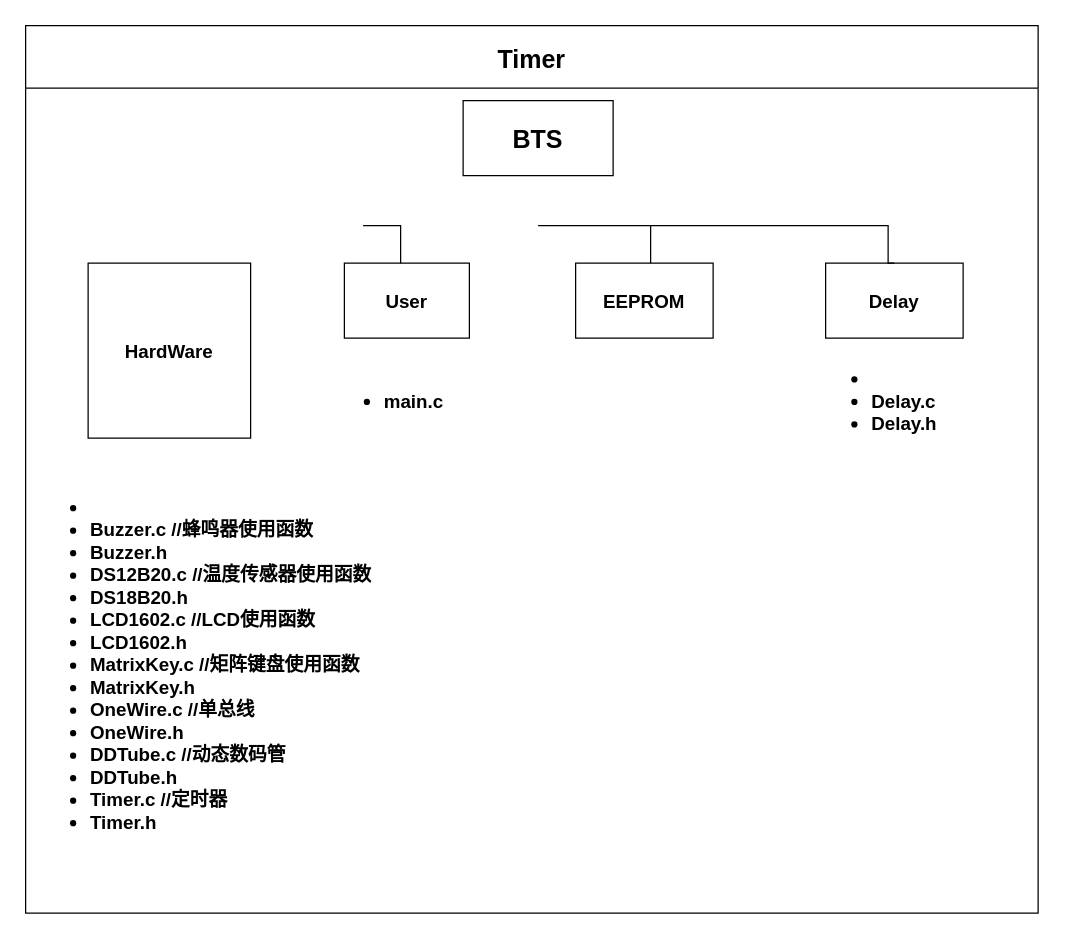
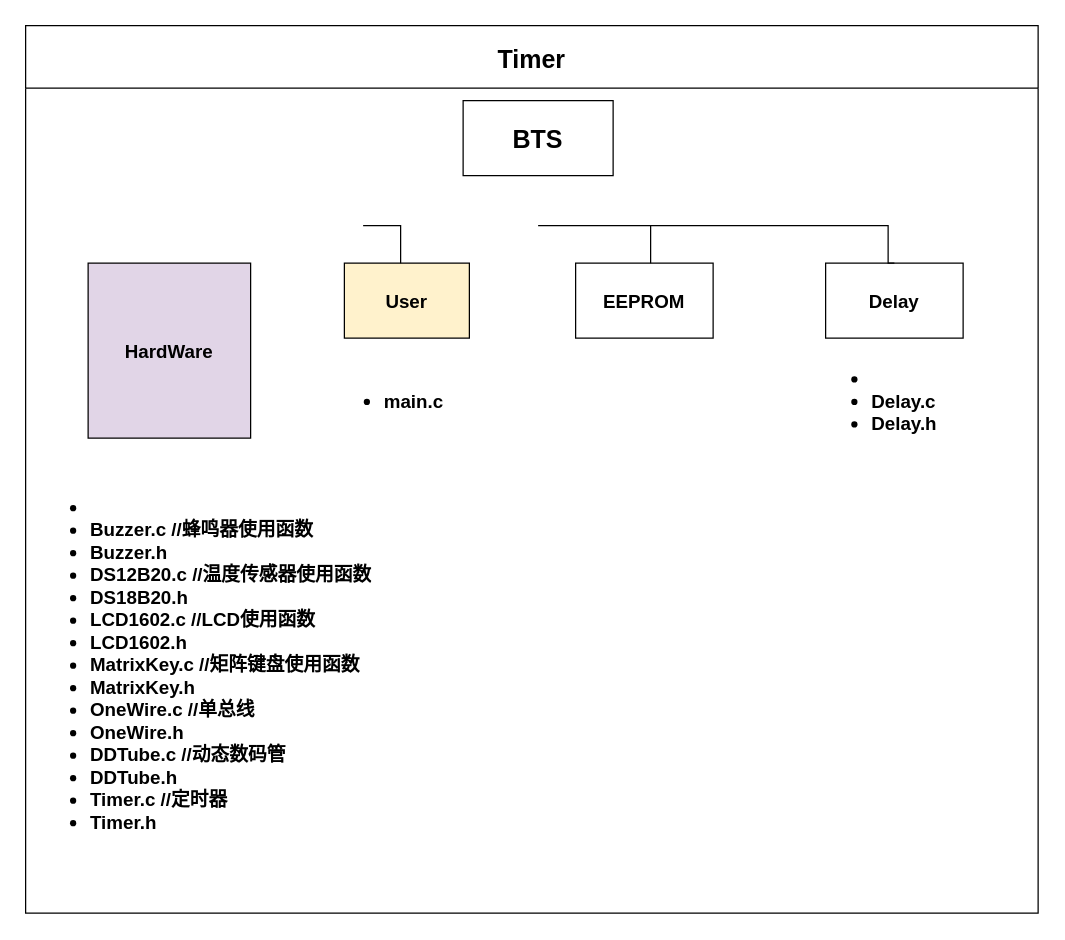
node "User": fillcolor #ffffff -> #fff2cc
node "HardWare": fillcolor #ffffff -> #e1d5e7
